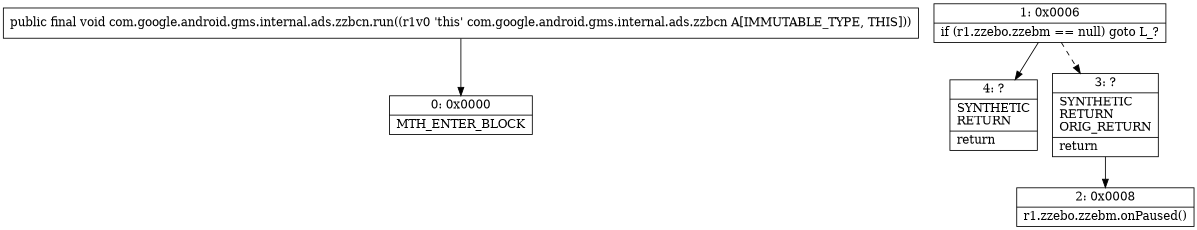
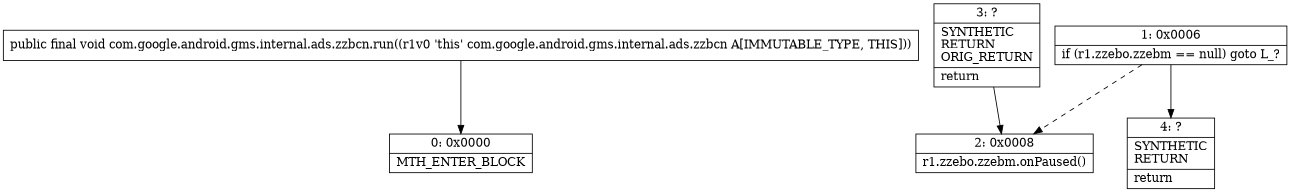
edge "1: 0x0006" -> "3: ?": now "1: 0x0006" -> "2: 0x0008"
